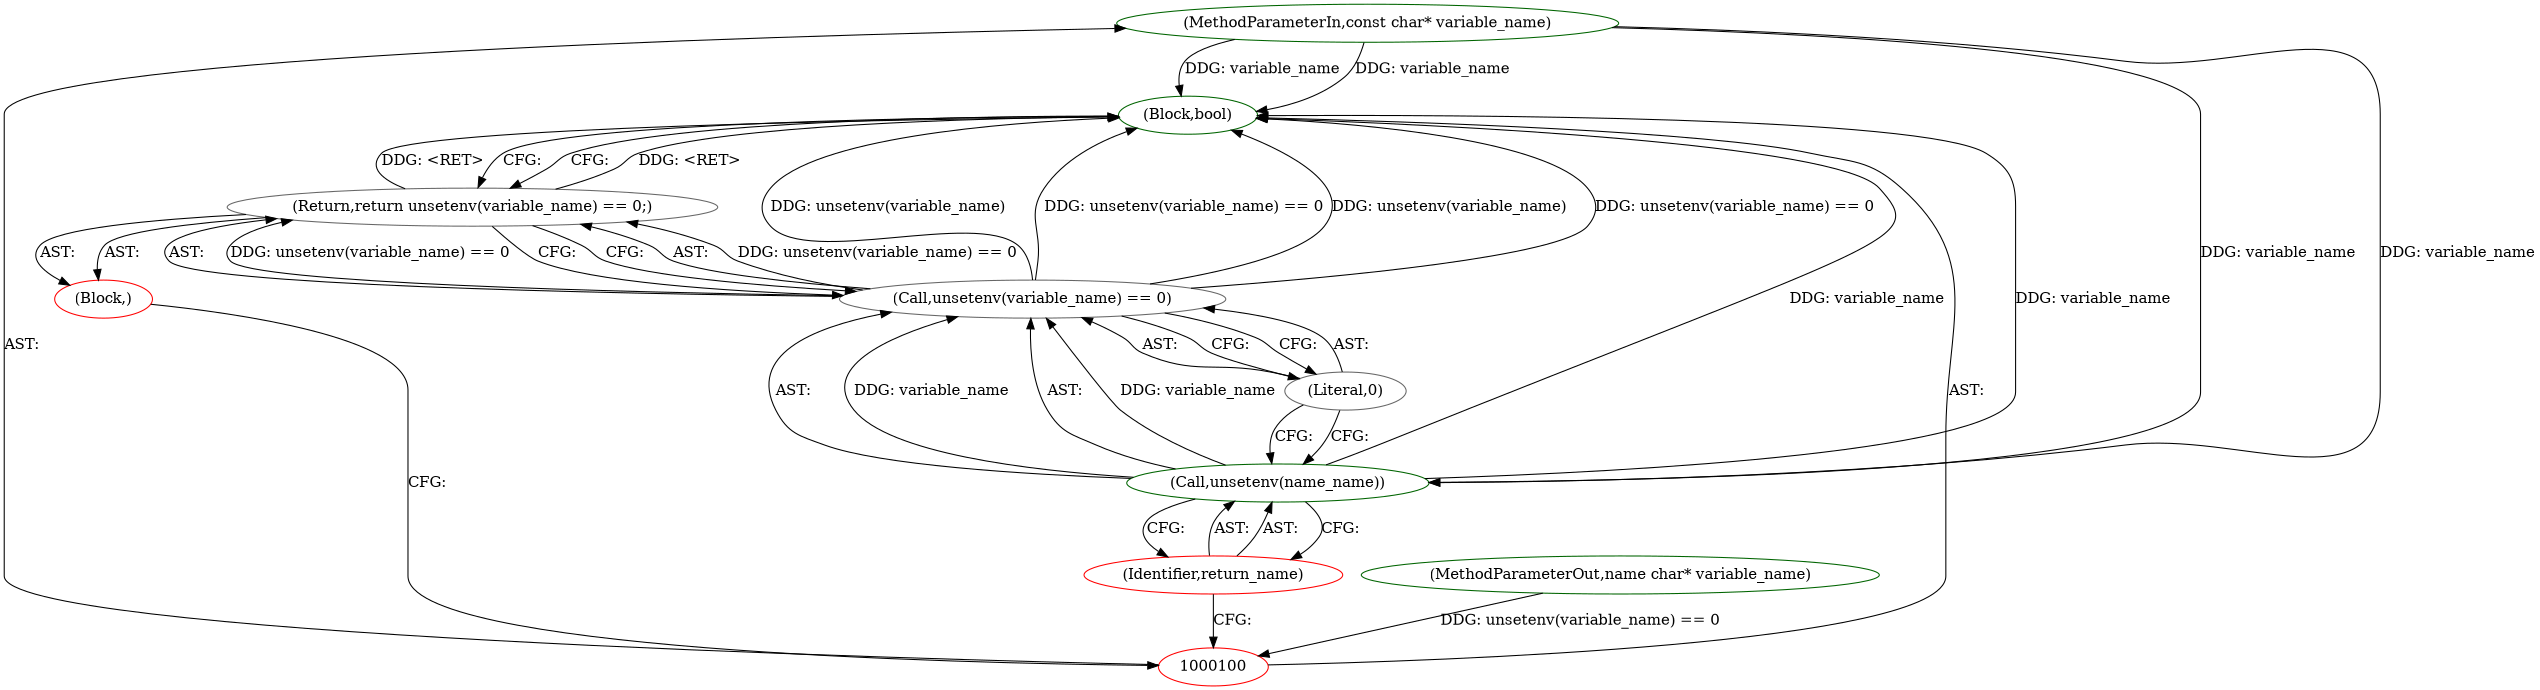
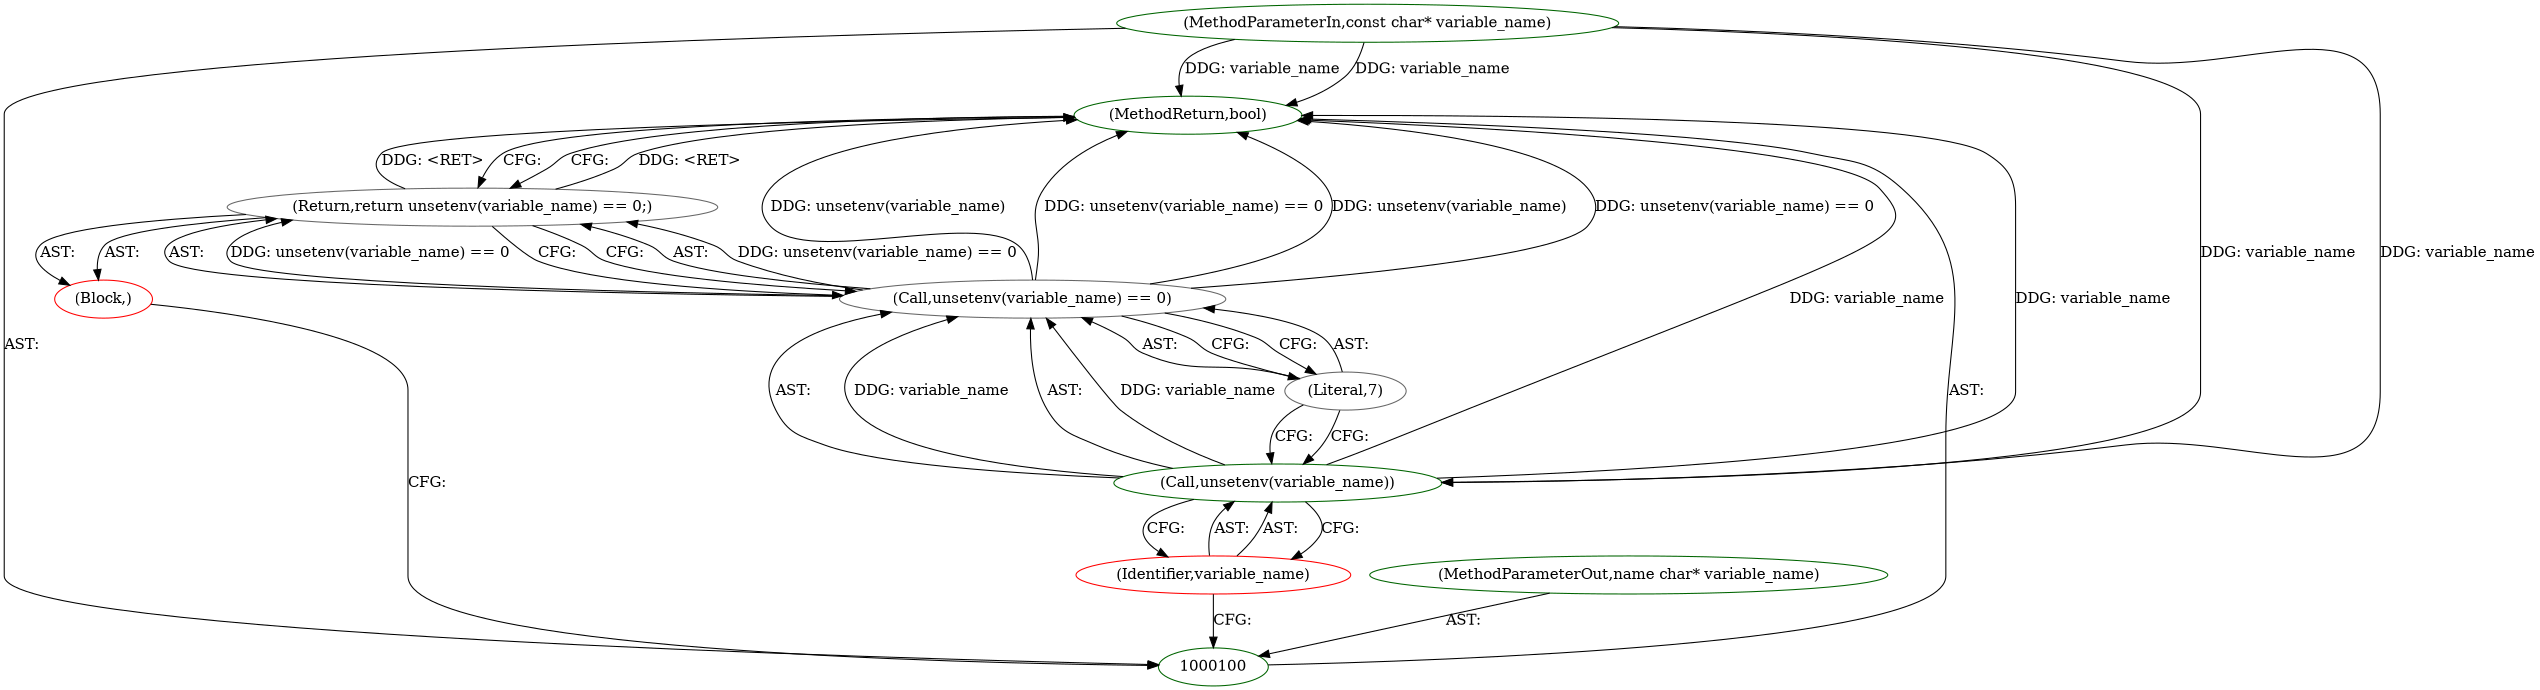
node "(Block,bool)": label "(Block,bool)" -> "(MethodReturn,bool)"
edge "1000100" -> "(MethodParameterIn,const char* variable_name)": reversed
node "(Literal,0)": label "(Literal,0)" -> "(Literal,7)"
node "(Call,unsetenv(name_name))": label "(Call,unsetenv(name_name))" -> "(Call,unsetenv(variable_name))"
node "(Identifier,return_name)": label "(Identifier,return_name)" -> "(Identifier,variable_name)"
edge "(MethodParameterOut,name char* variable_name)" -> "1000100": label "DDG: unsetenv(variable_name) == 0" -> "AST: "
node "1000100": color red -> darkgreen
